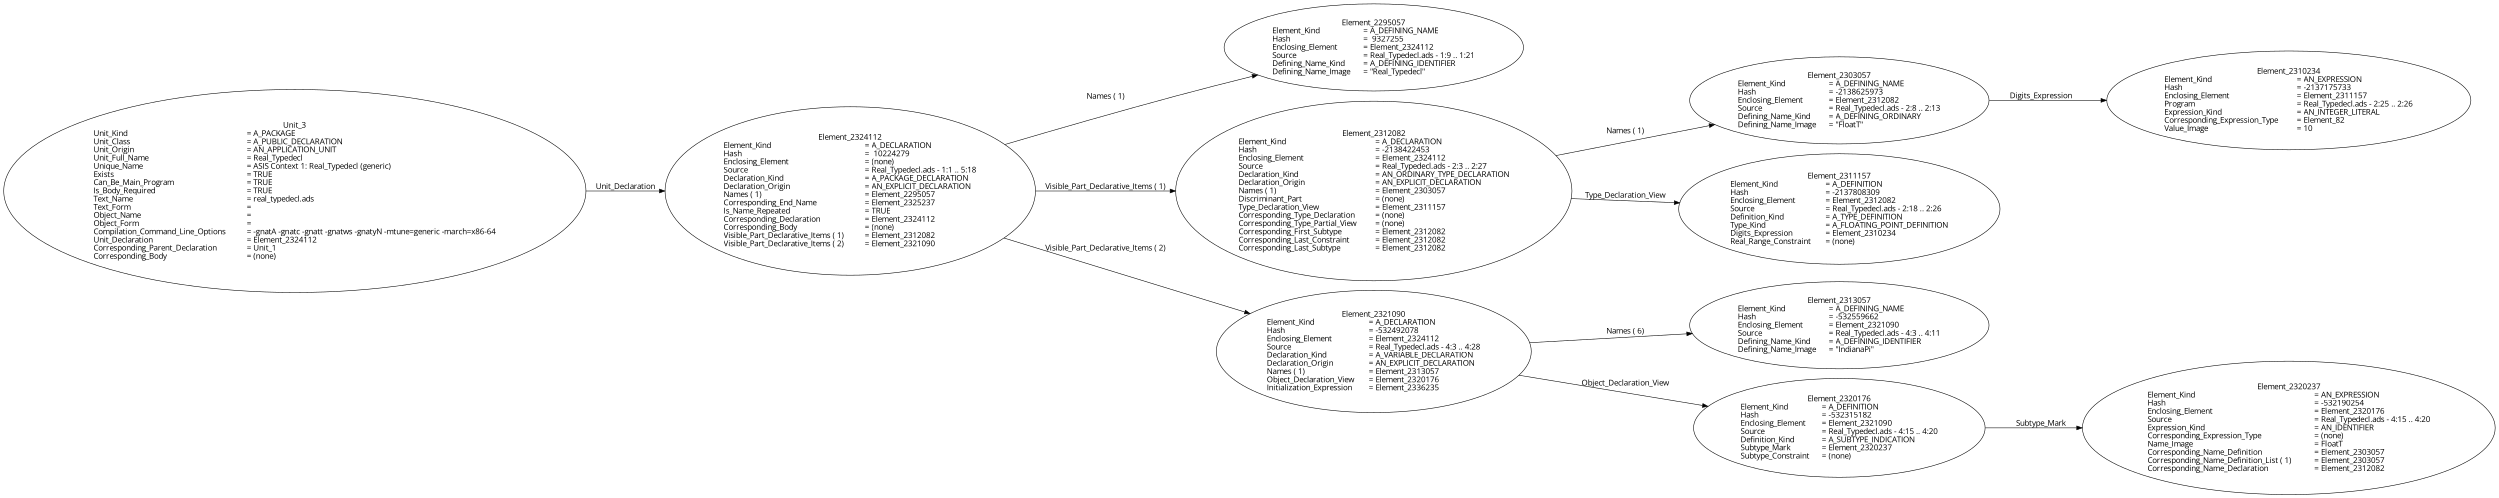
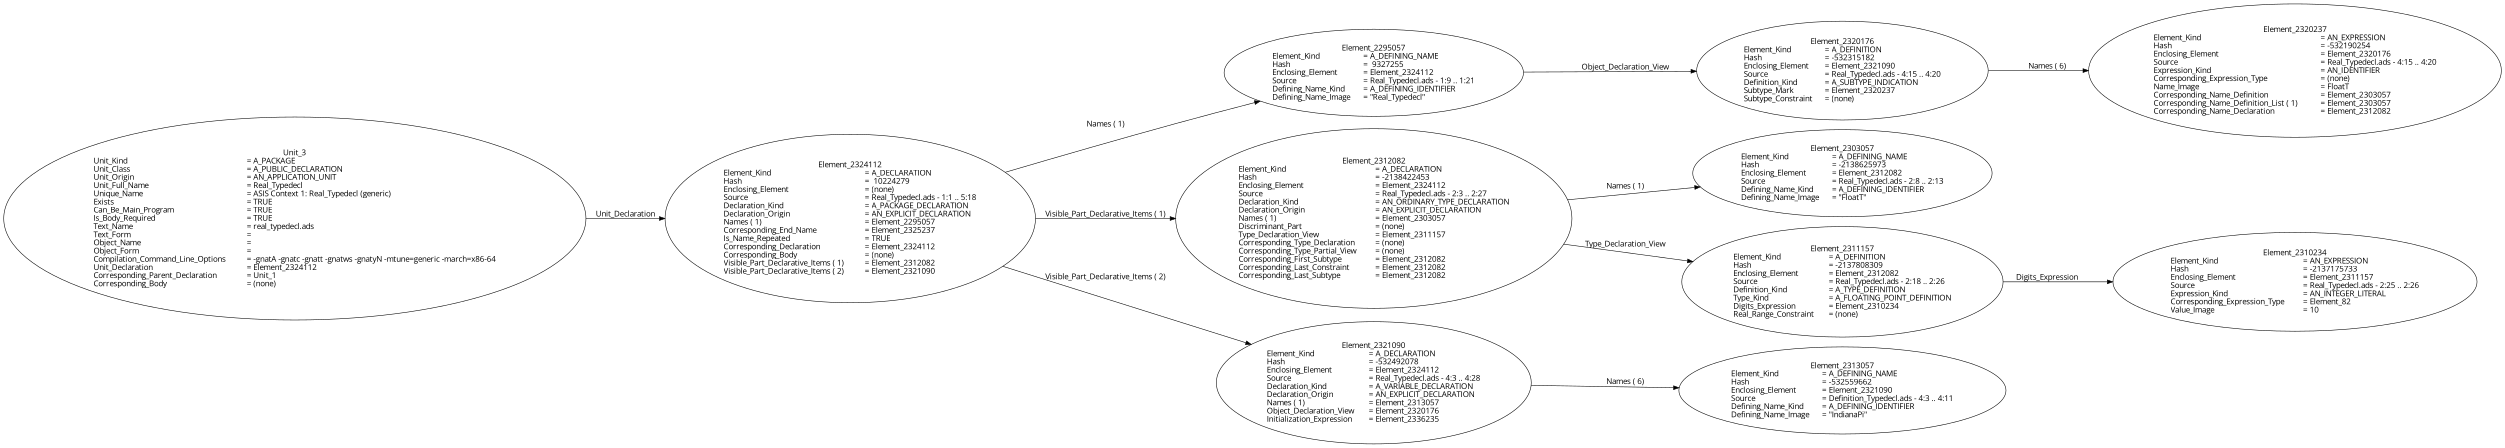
edge "Element_2303057" -> "Element_2310234": now "Element_2311157" -> "Element_2310234"
node "Element_2310234": text "Program" -> "Source"
node "Element_2303057": text "A_DEFINING_ORDINARY" -> "A_DEFINING_IDENTIFIER"
node "Element_2313057": text "Real_Typedecl.ads - 4:3 .. 4:11" -> "Definition_Typedecl.ads - 4:3 .. 4:11"
edge "Element_2321090" -> "Element_2320176": now "Element_2295057" -> "Element_2320176"
edge "Element_2320176" -> "Element_2320237": label "Subtype_Mark" -> "Names ( 6)"
